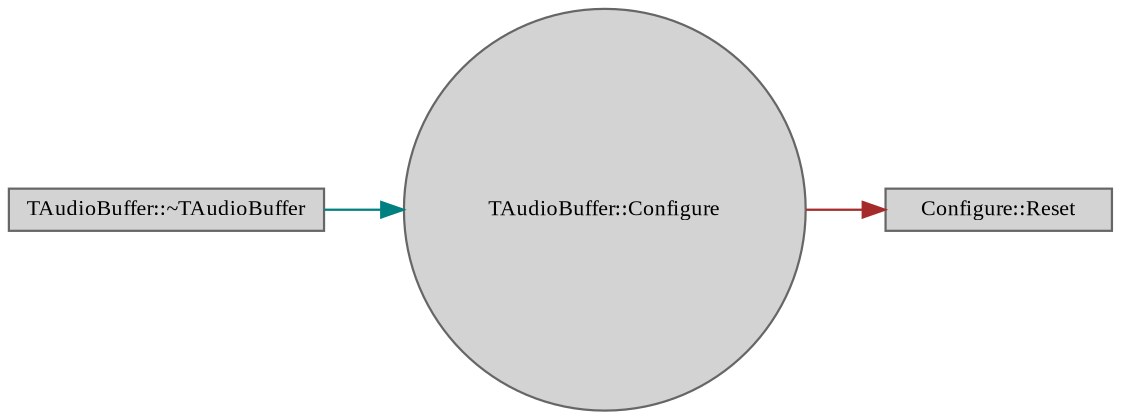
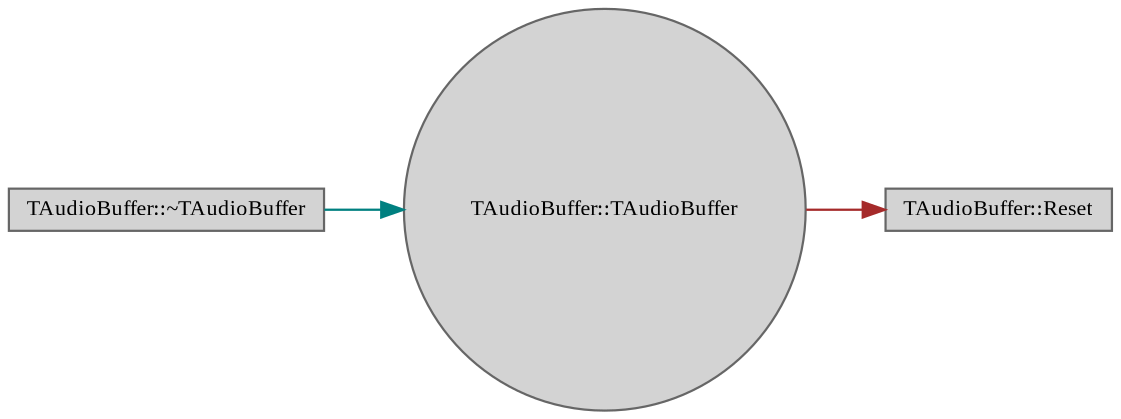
node "TAudioBuffer::Configure": label "TAudioBuffer::Configure" -> "TAudioBuffer::TAudioBuffer"
node "Configure::Reset": label "Configure::Reset" -> "TAudioBuffer::Reset"
